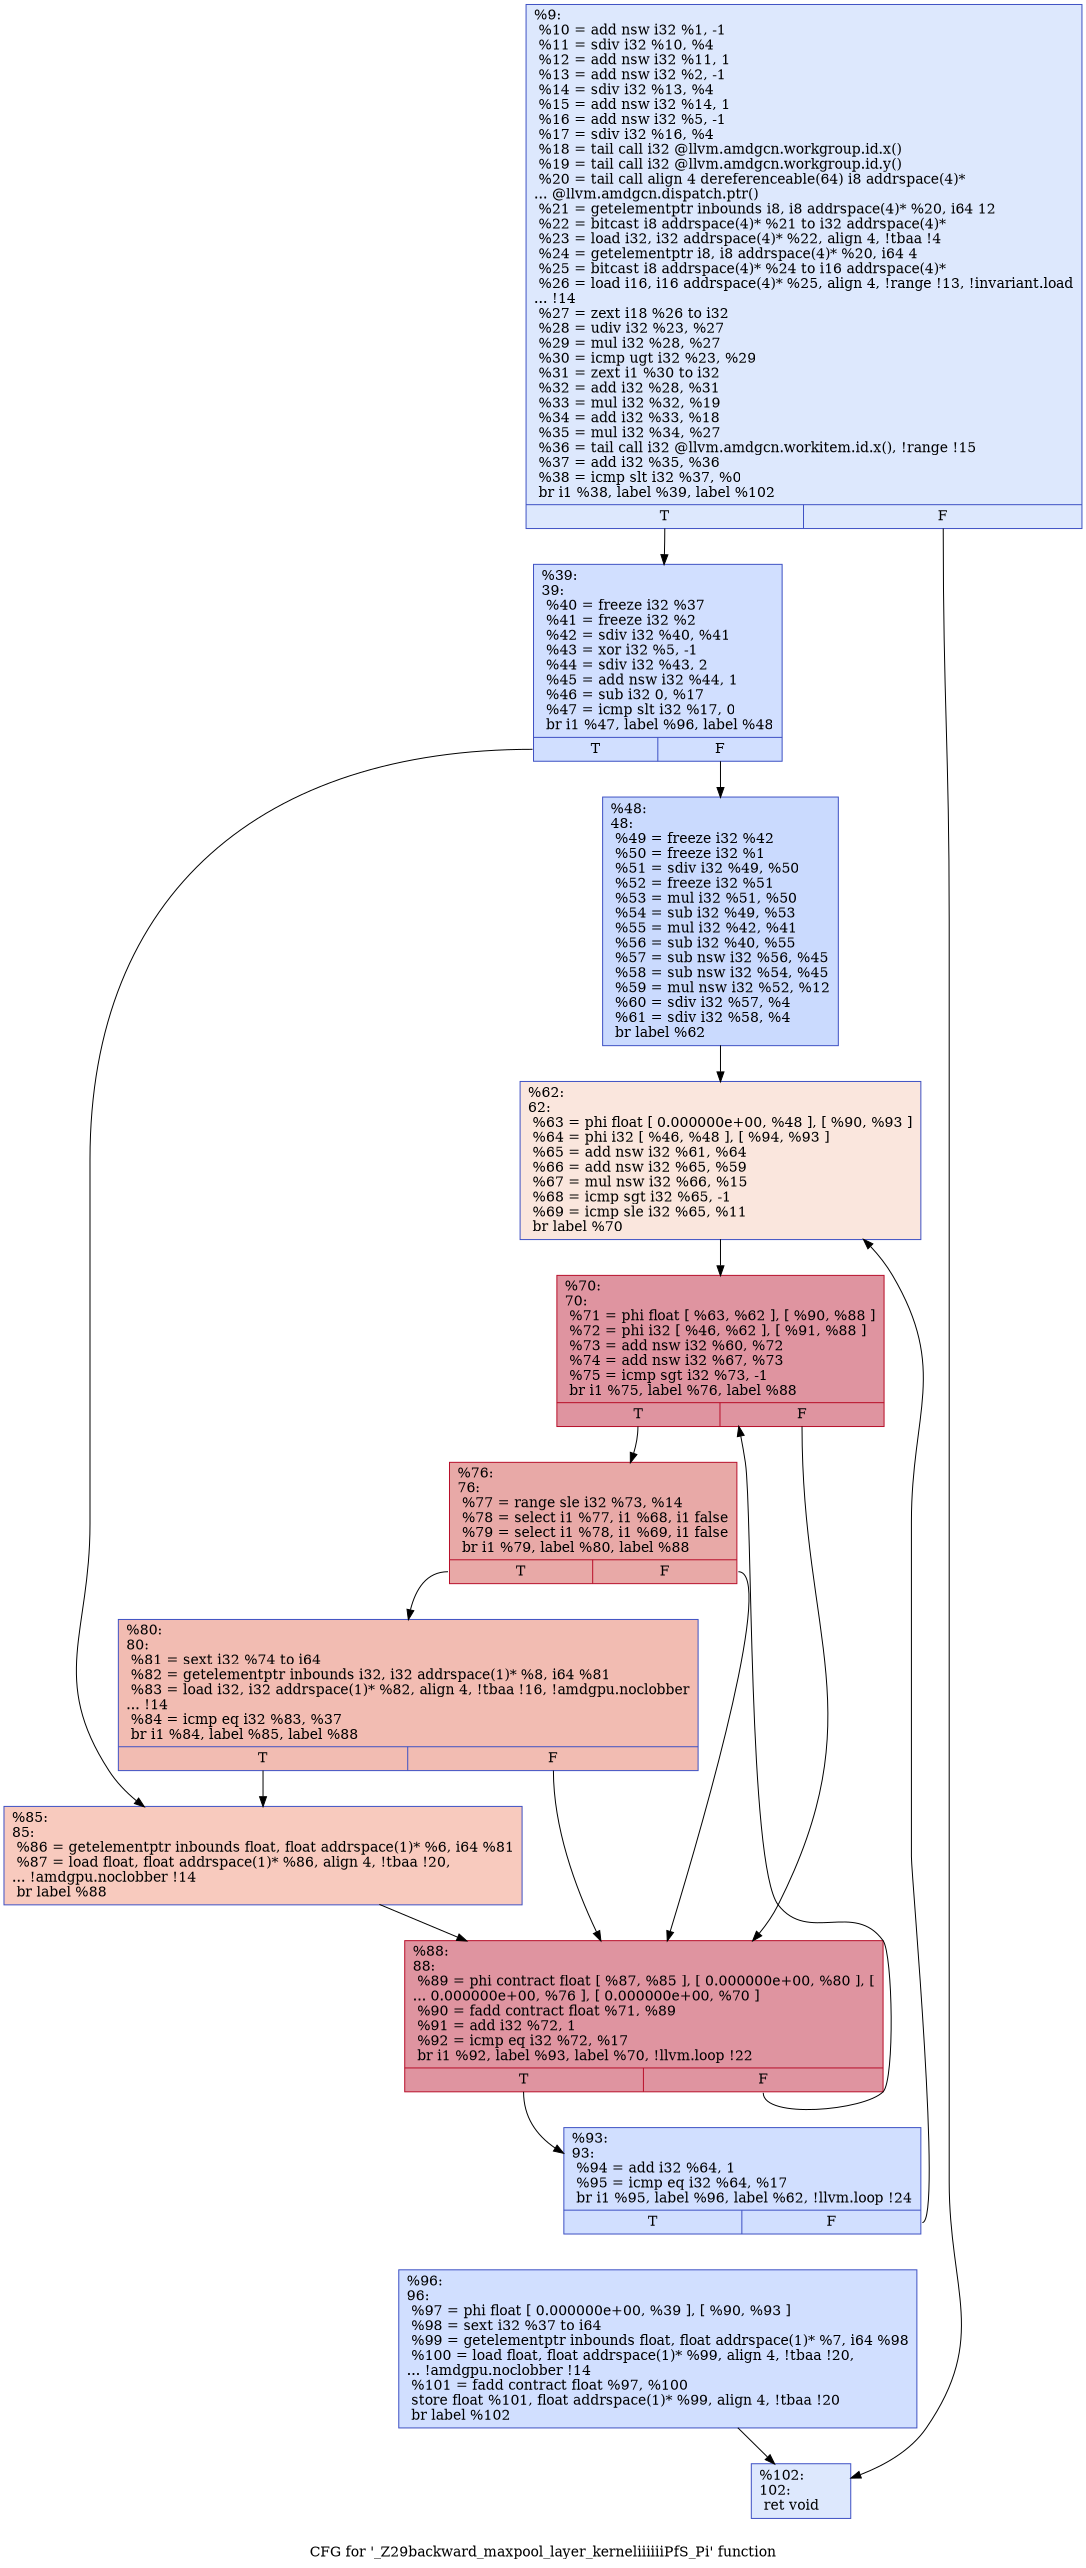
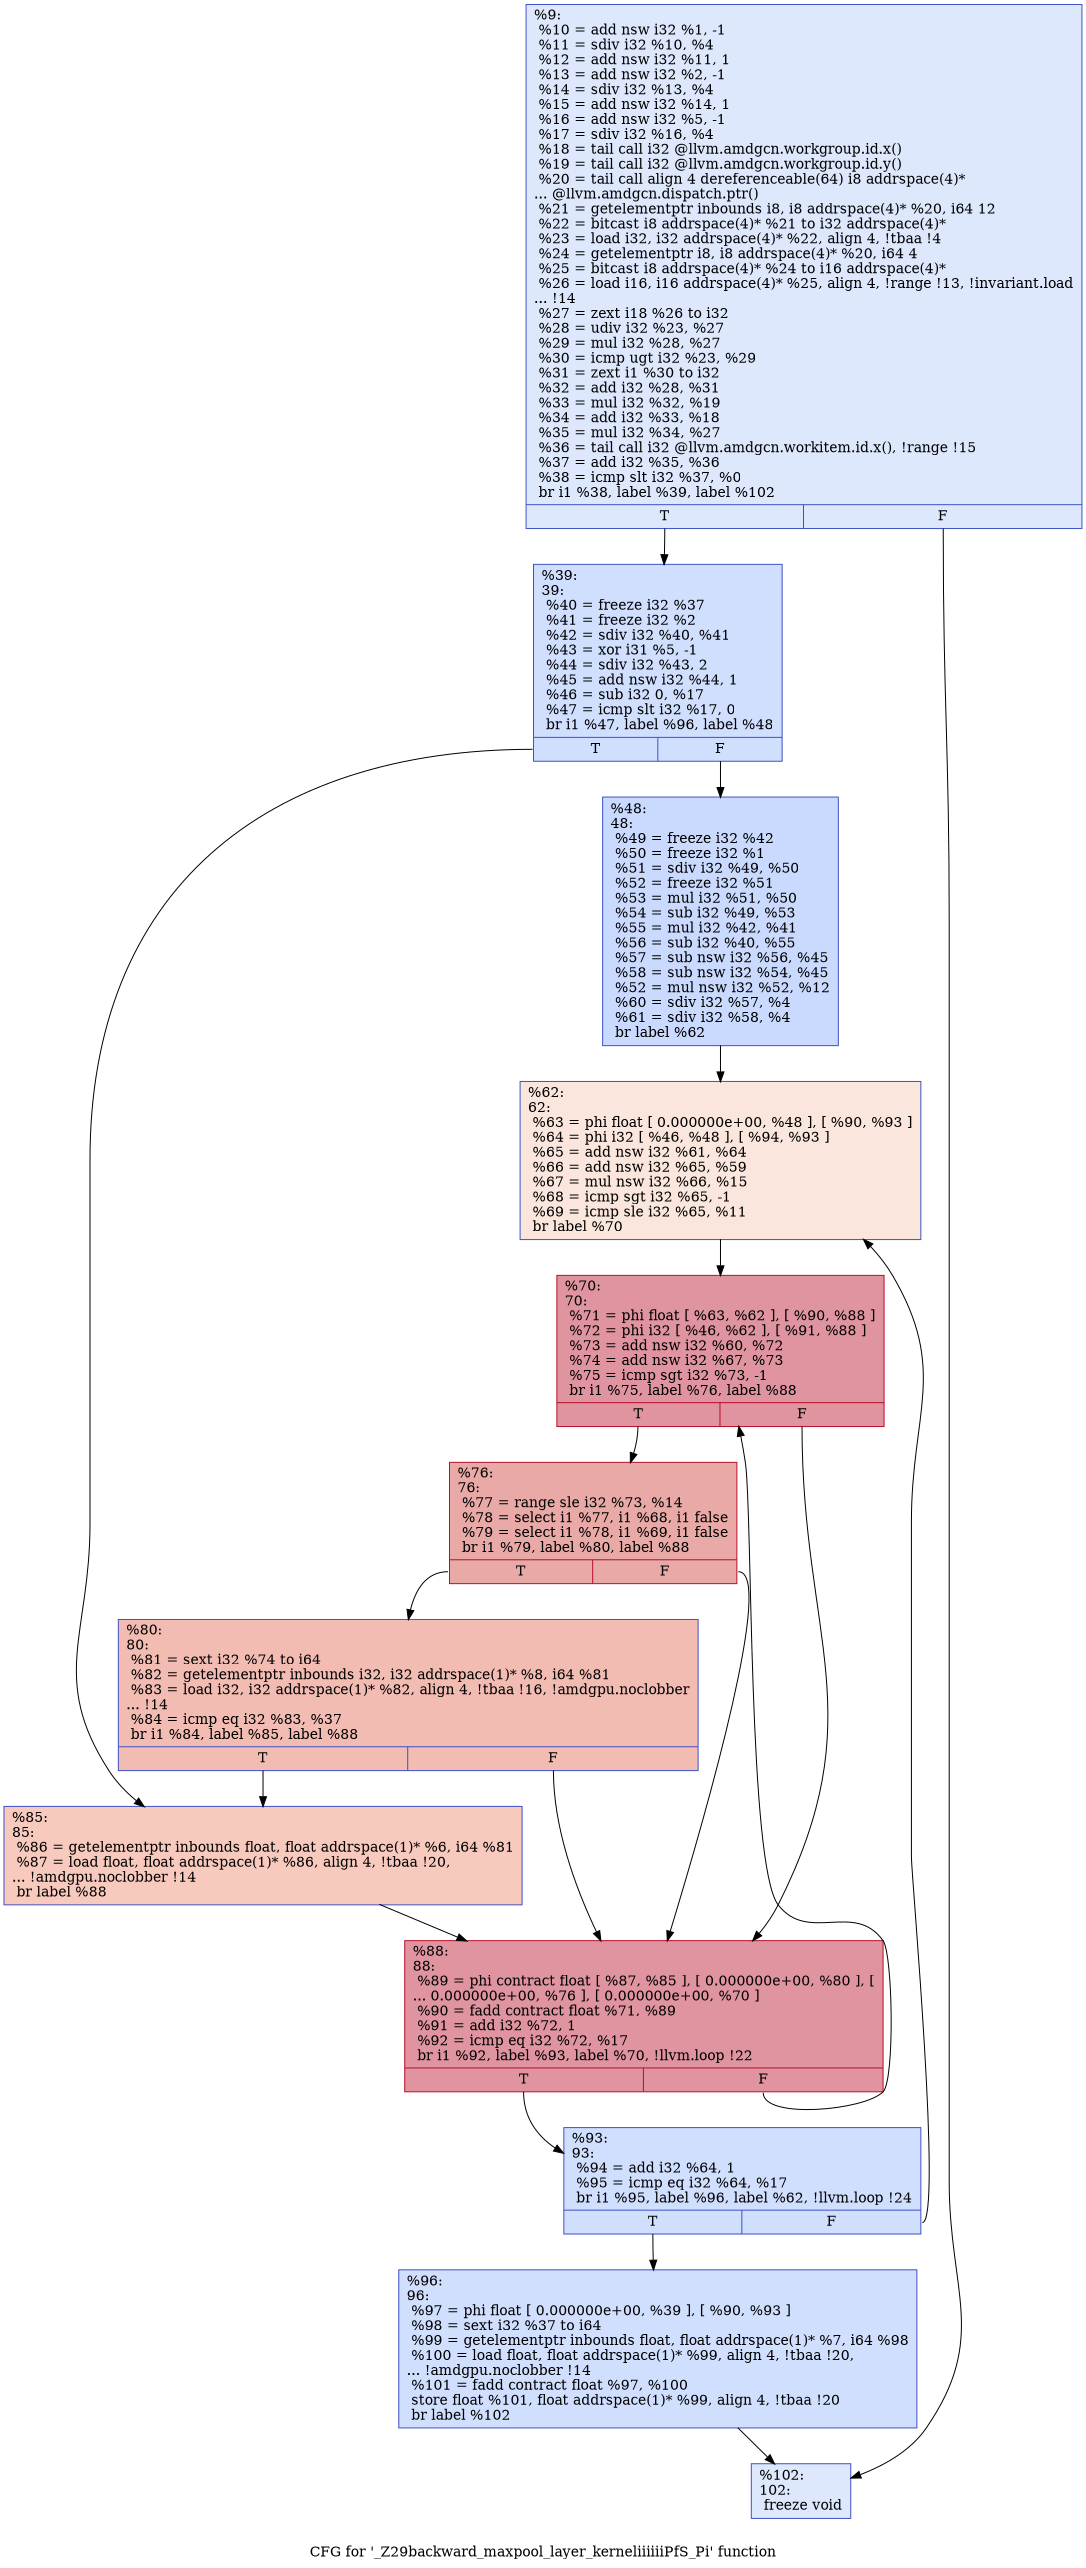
node "%39:": text "%43 = xor i32 %5, -1" -> "%43 = xor i31 %5, -1"
node "%48:": text "%59 = mul nsw i32 %52, %12" -> "%52 = mul nsw i32 %52, %12"
edge "%93:" -> "%96:": added
node "%102:": text "ret void" -> "freeze void"
